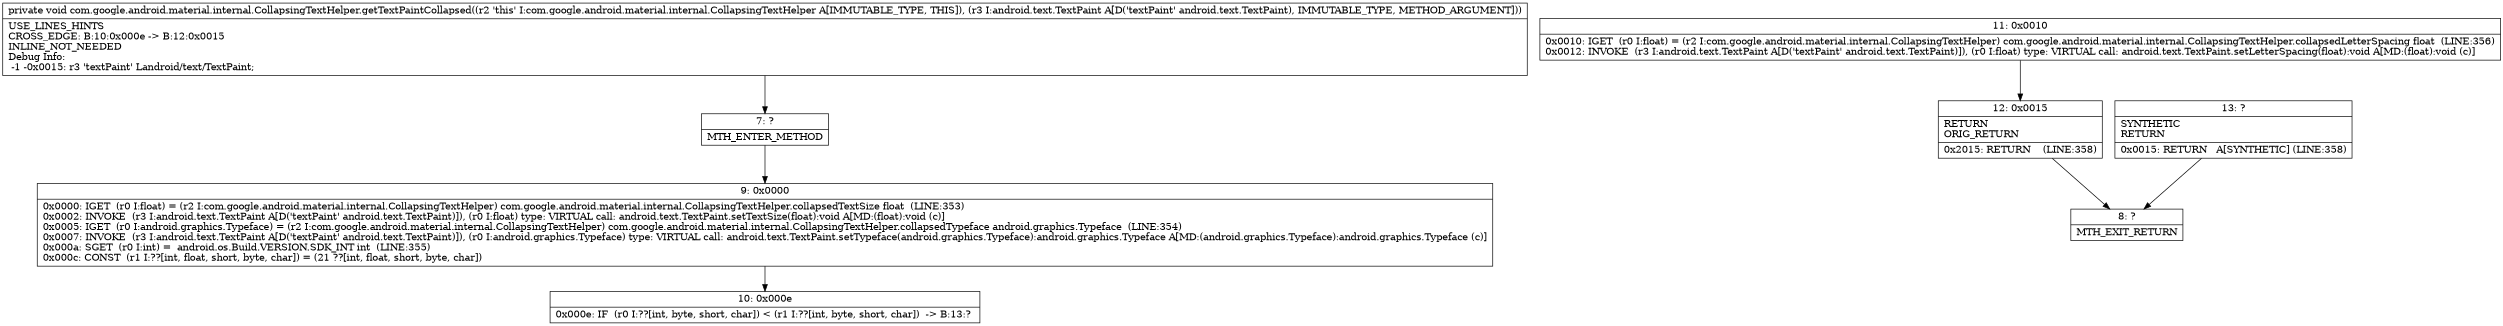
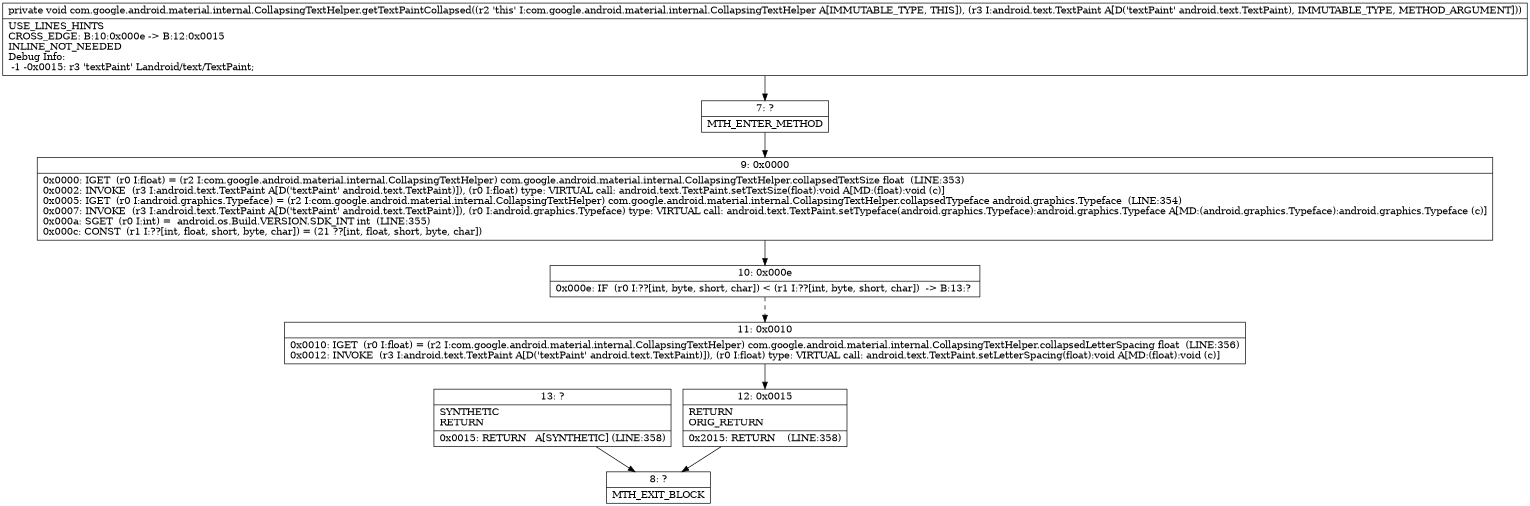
node "8: ?": text "MTH_EXIT_RETURN" -> "MTH_EXIT_BLOCK"
edge "10: 0x000e" -> "11: 0x0010": added
